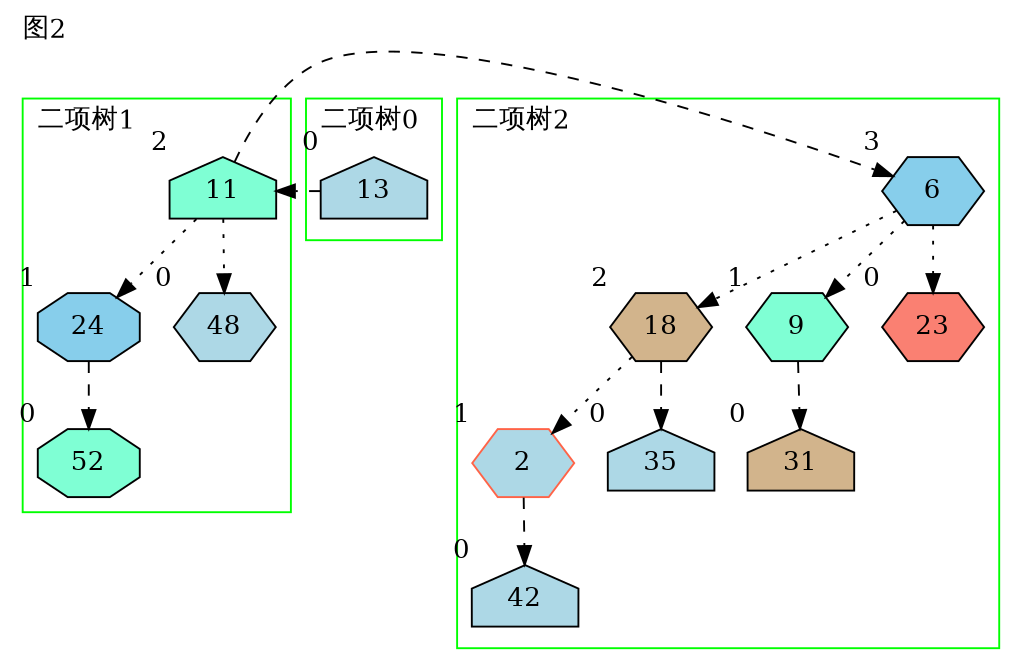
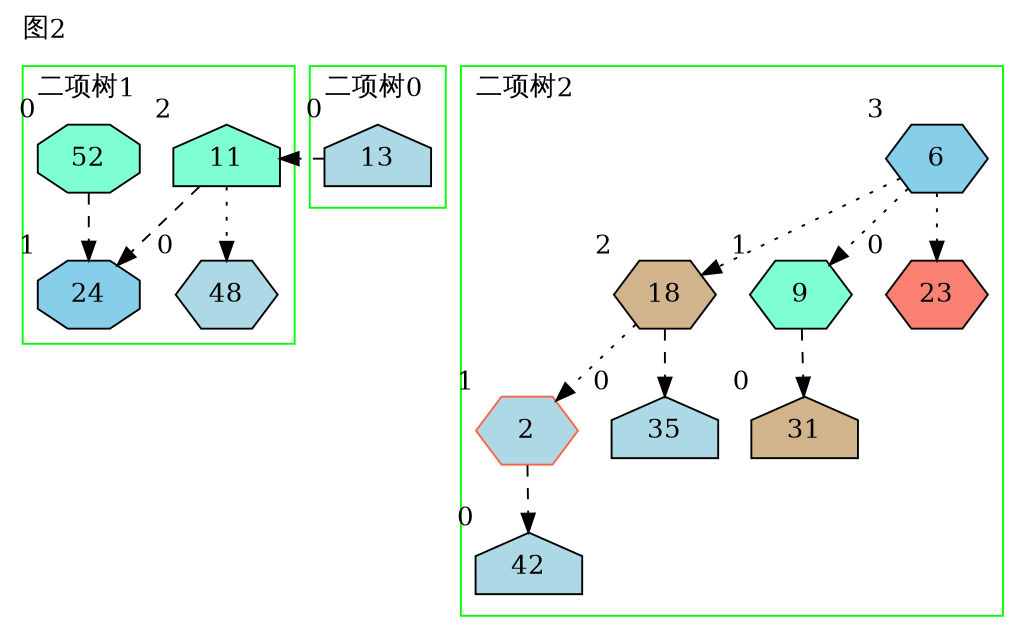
edge "11 2" -> "6 3": removed
edge "11 2" -> "24 1": style dotted -> dashed
edge "24 1" -> "52 0": reversed
